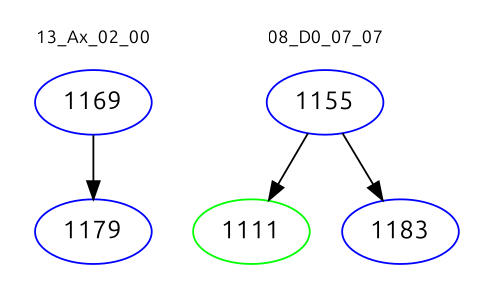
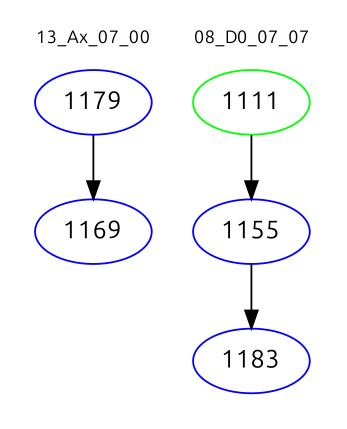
cluster "13_Ax_02_00": label "13_Ax_02_00" -> "13_Ax_07_00"
edge "1169" -> "1179": reversed
edge "1155" -> "1111": reversed
